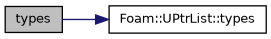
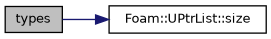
node "Foam::UPtrList::types": label "Foam::UPtrList::types" -> "Foam::UPtrList::size"
